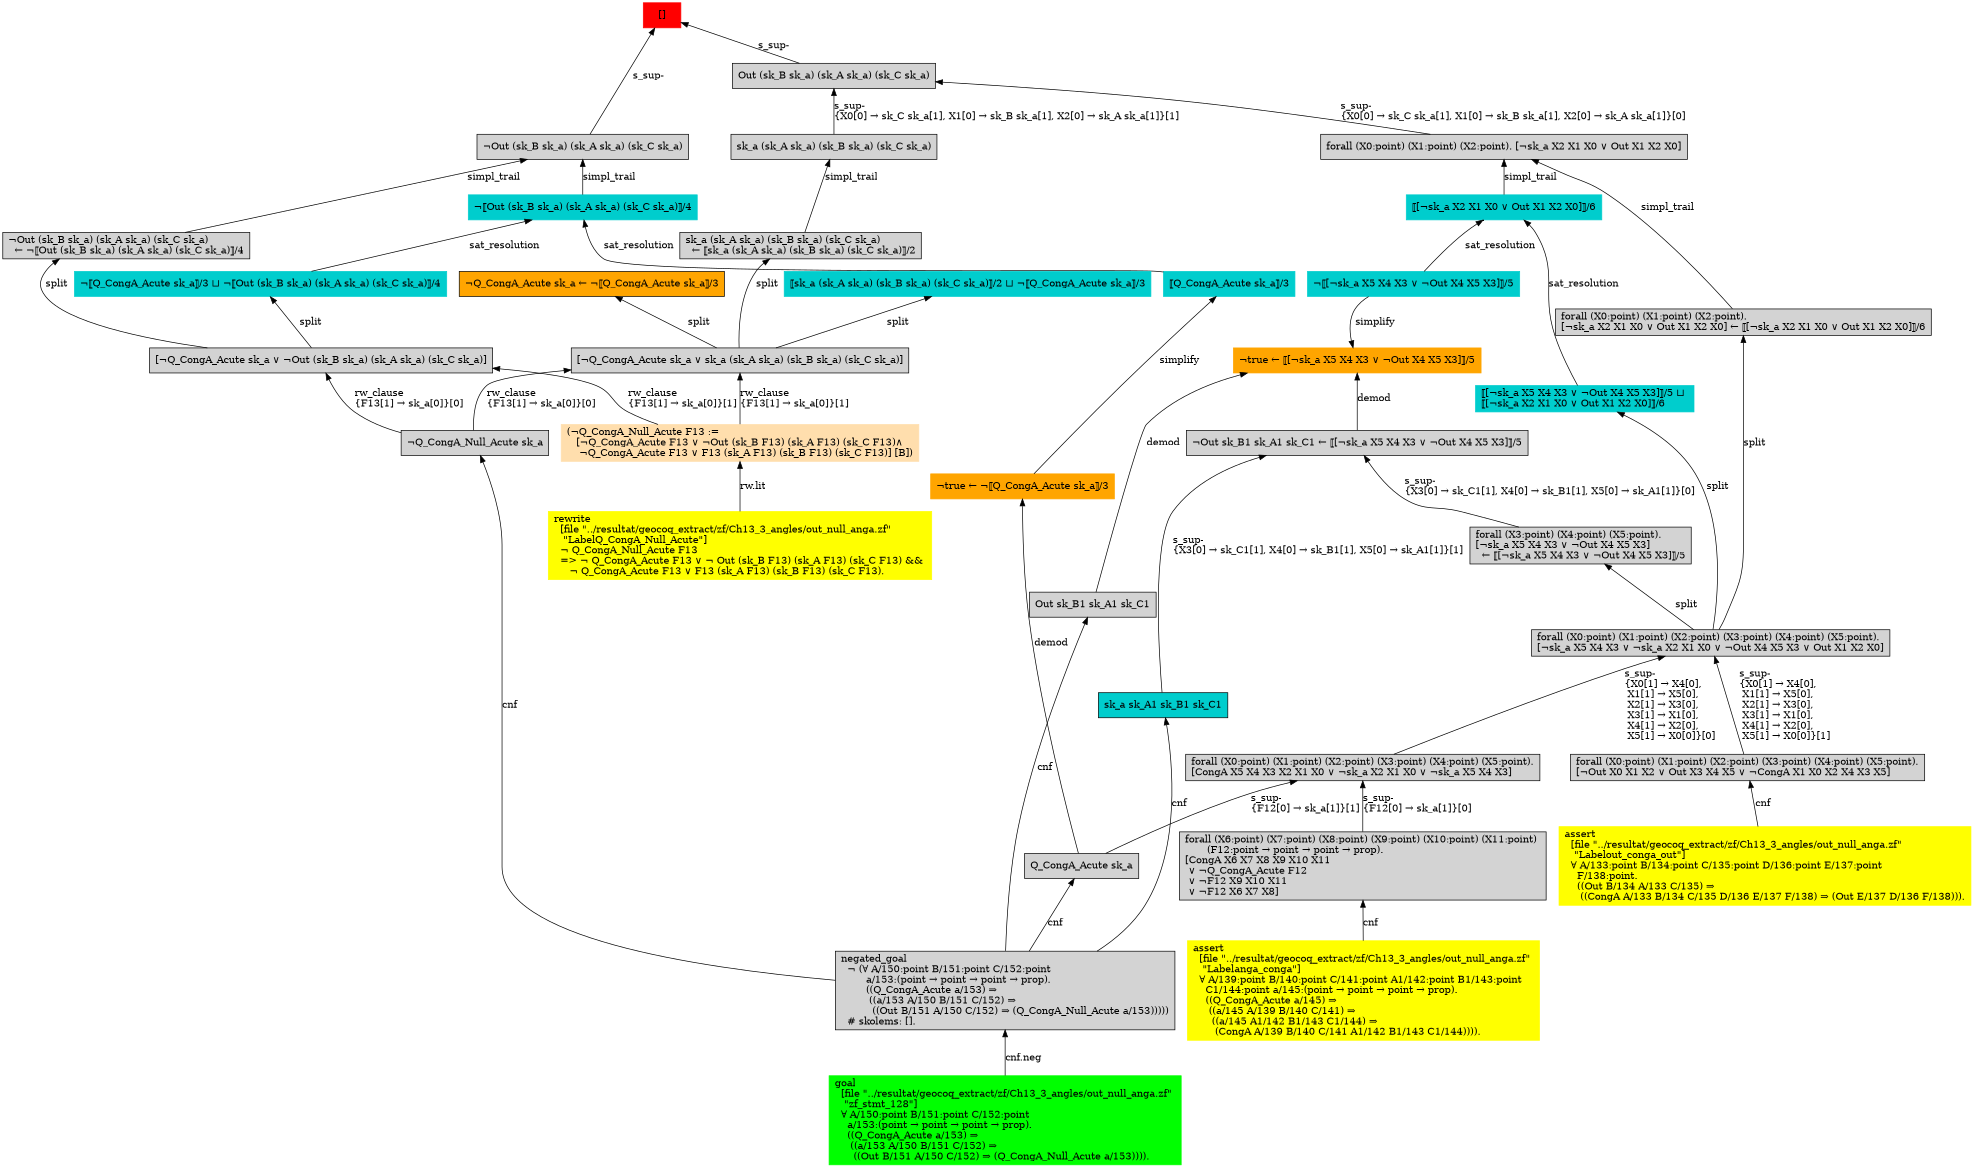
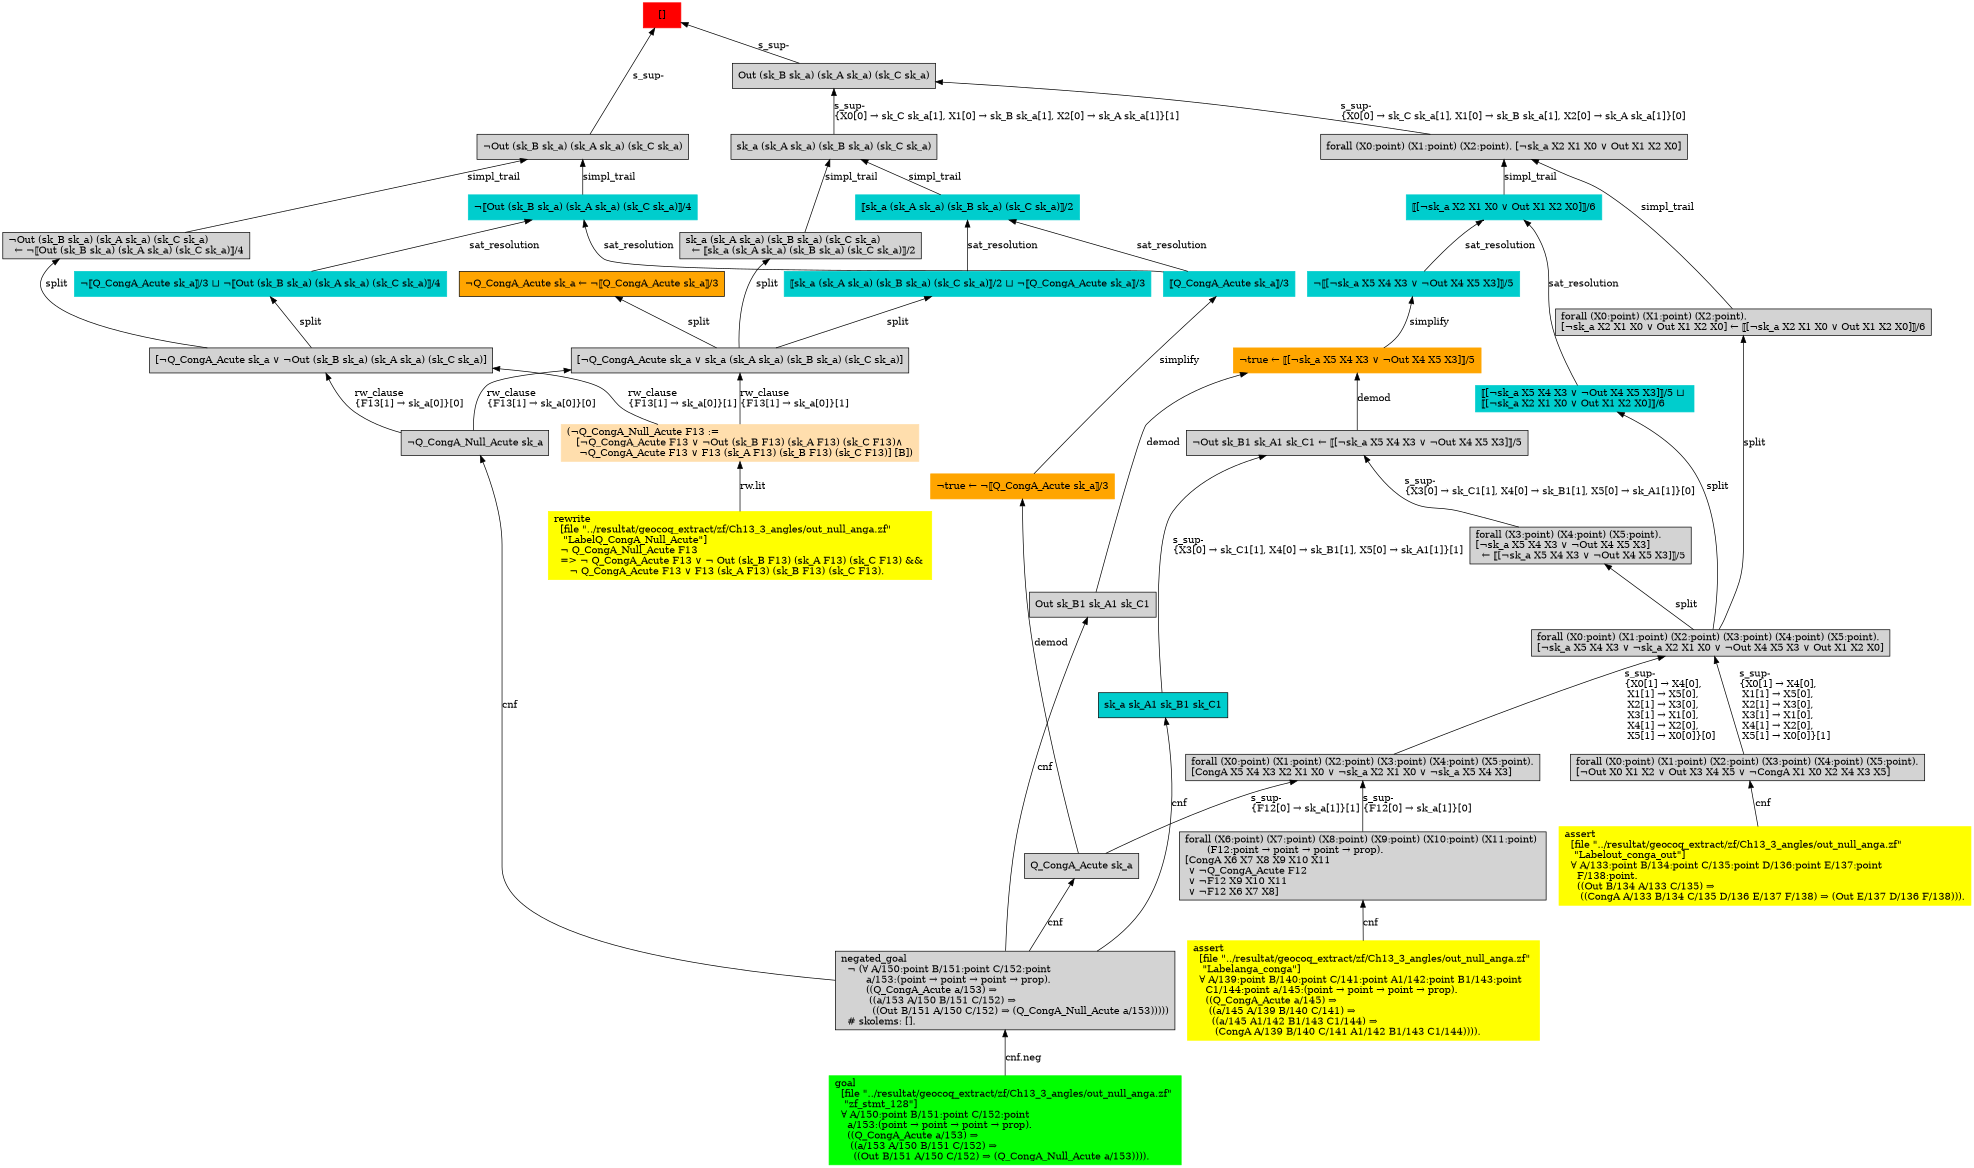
node "⟦sk_a (sk_A sk_a) (sk_B sk_a) (sk_C sk_a)⟧/2": added
edge "¬⟦[¬sk_a X5 X4 X3 ∨ ¬Out X4 X5 X3]⟧/5" -> "¬true ← ⟦[¬sk_a X5 X4 X3 ∨ ¬Out X4 X5 X3]⟧/5": reversed
